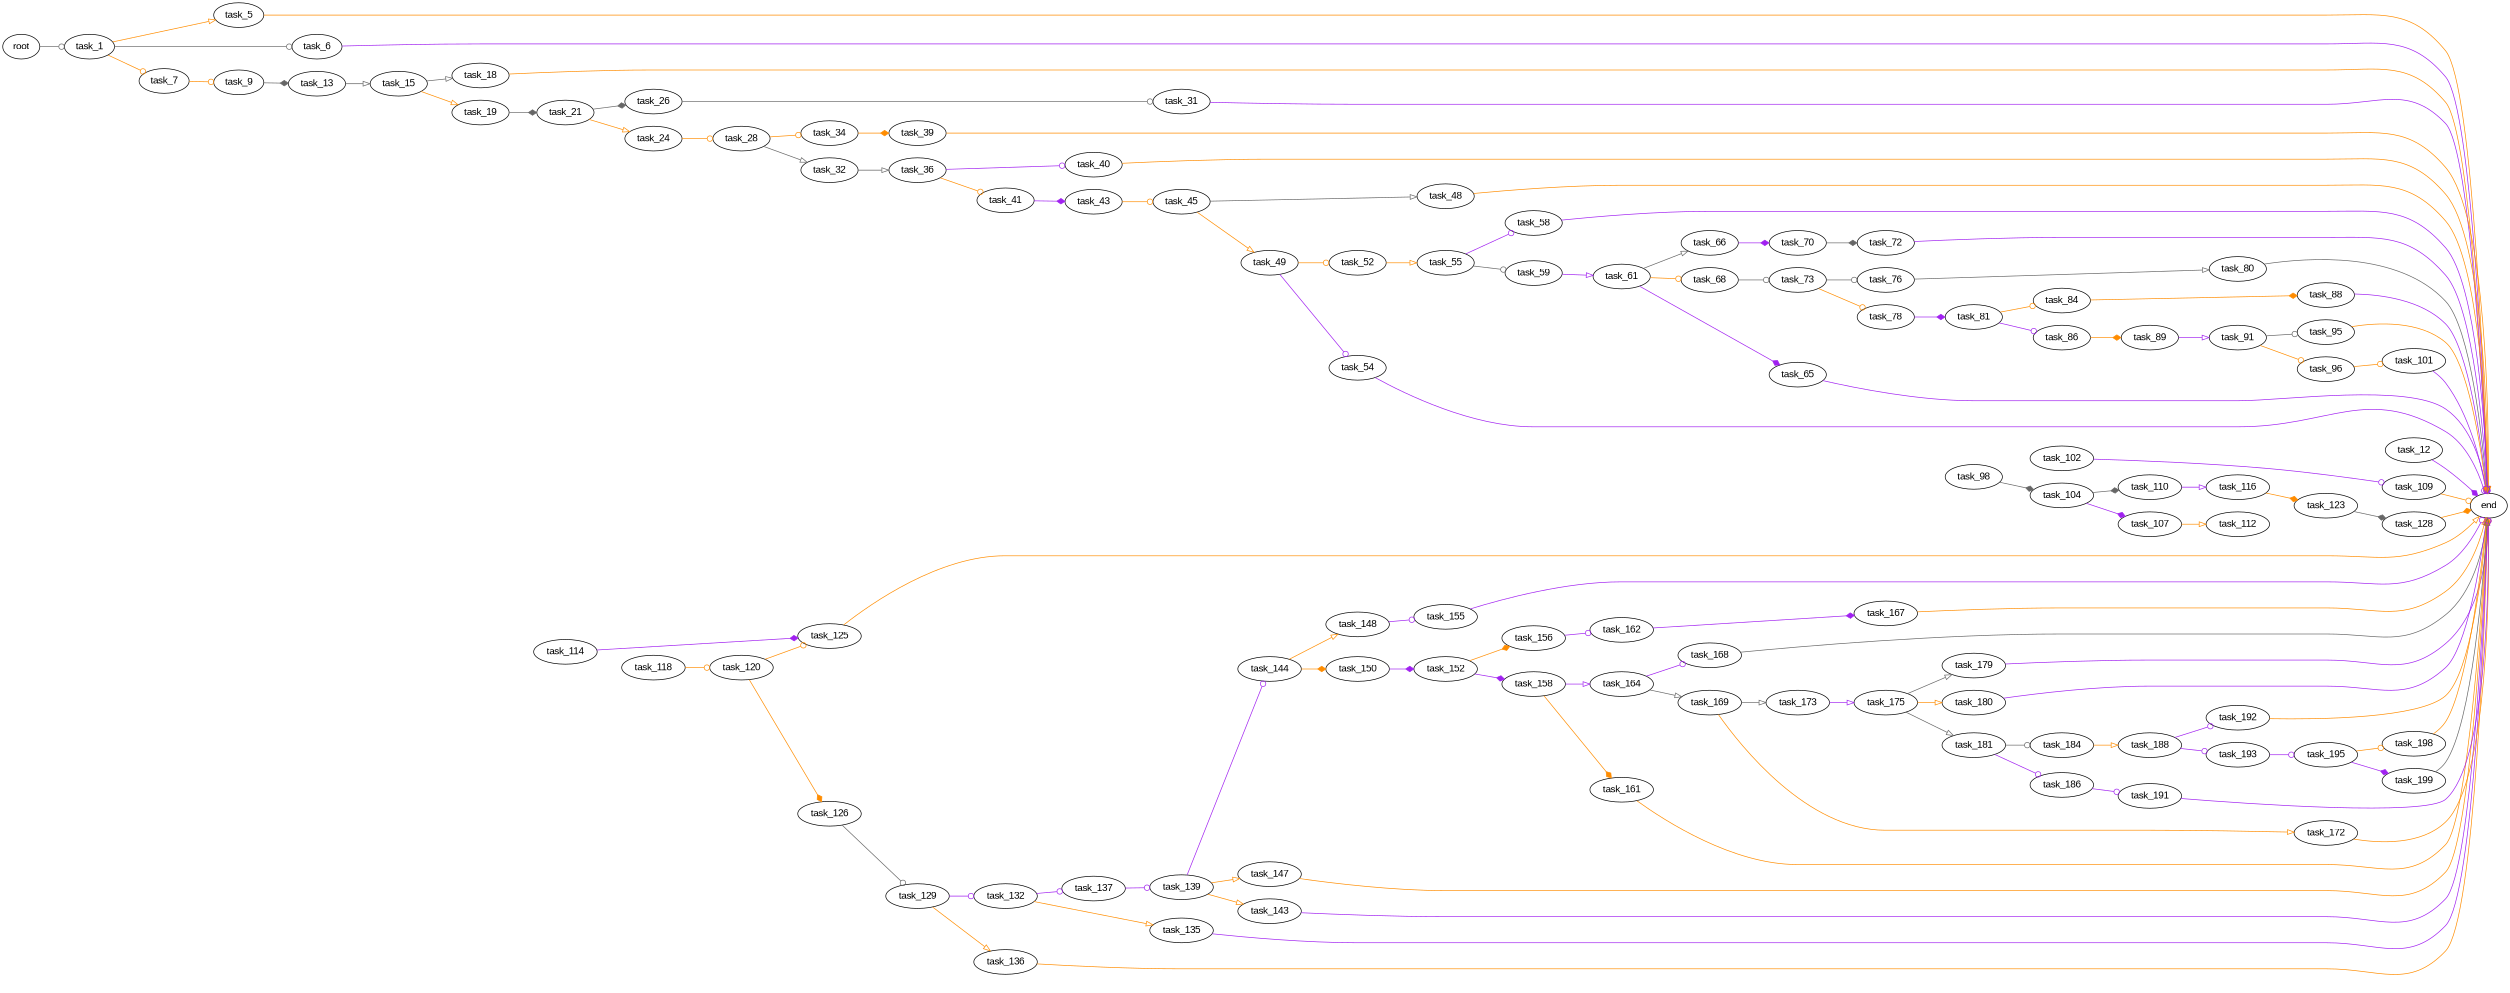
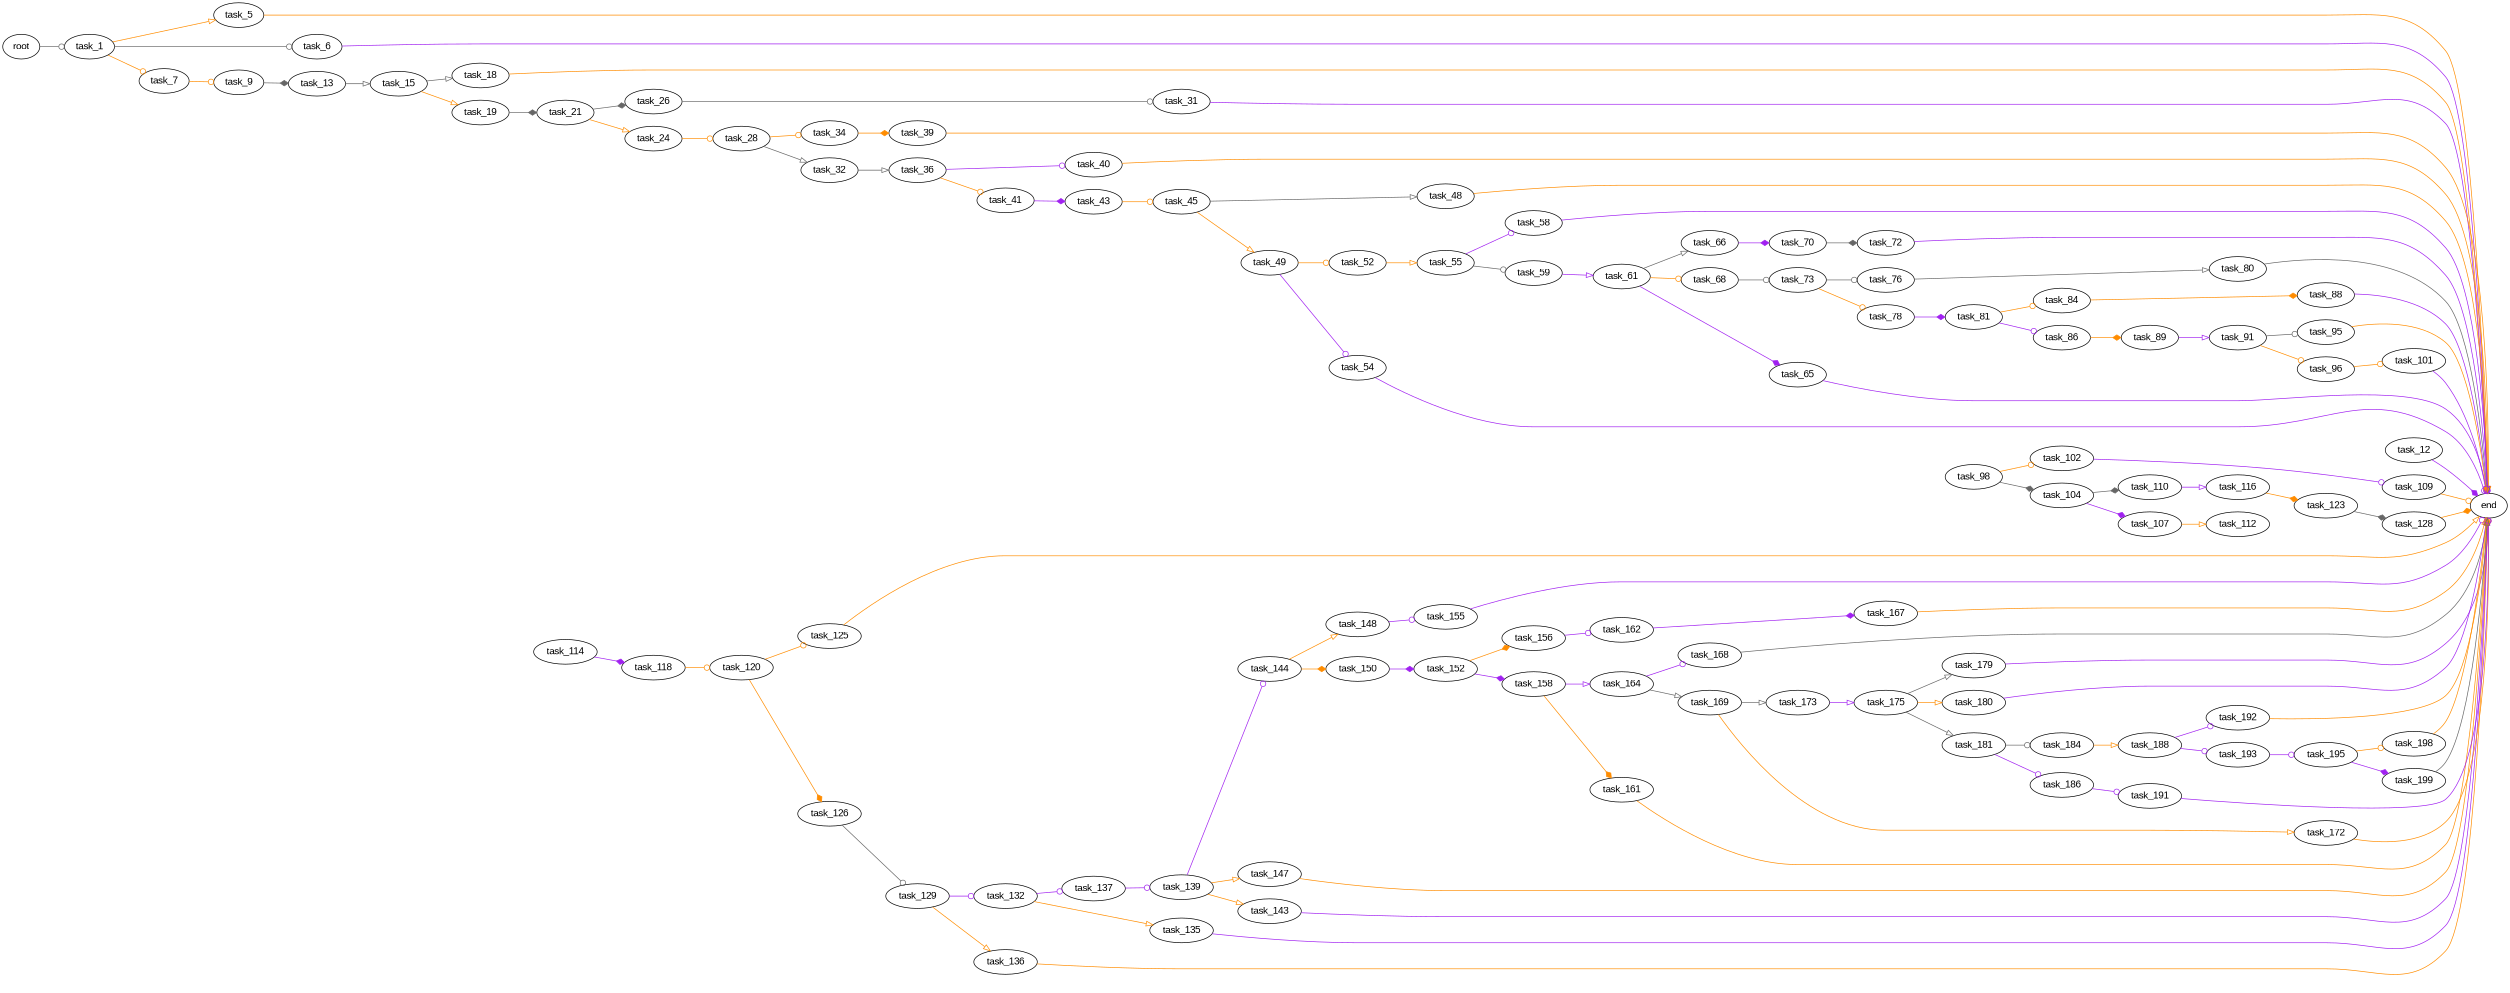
edge "task_98" -> "task_102": added
edge "task_114" -> "task_125": now "task_114" -> "task_118"
